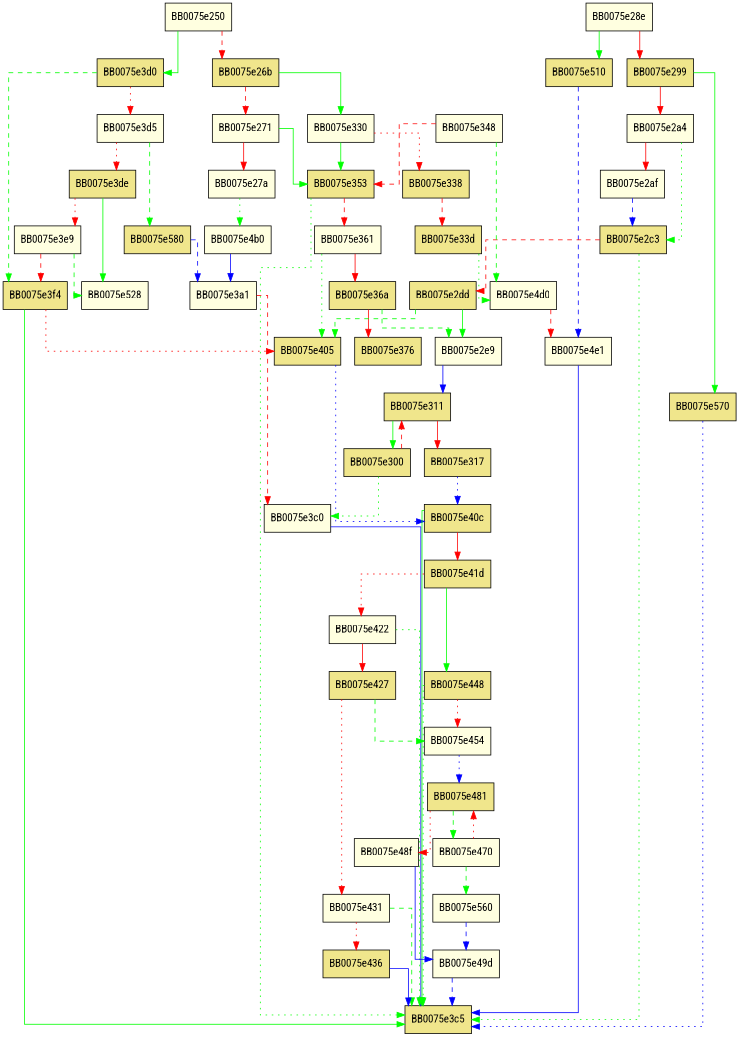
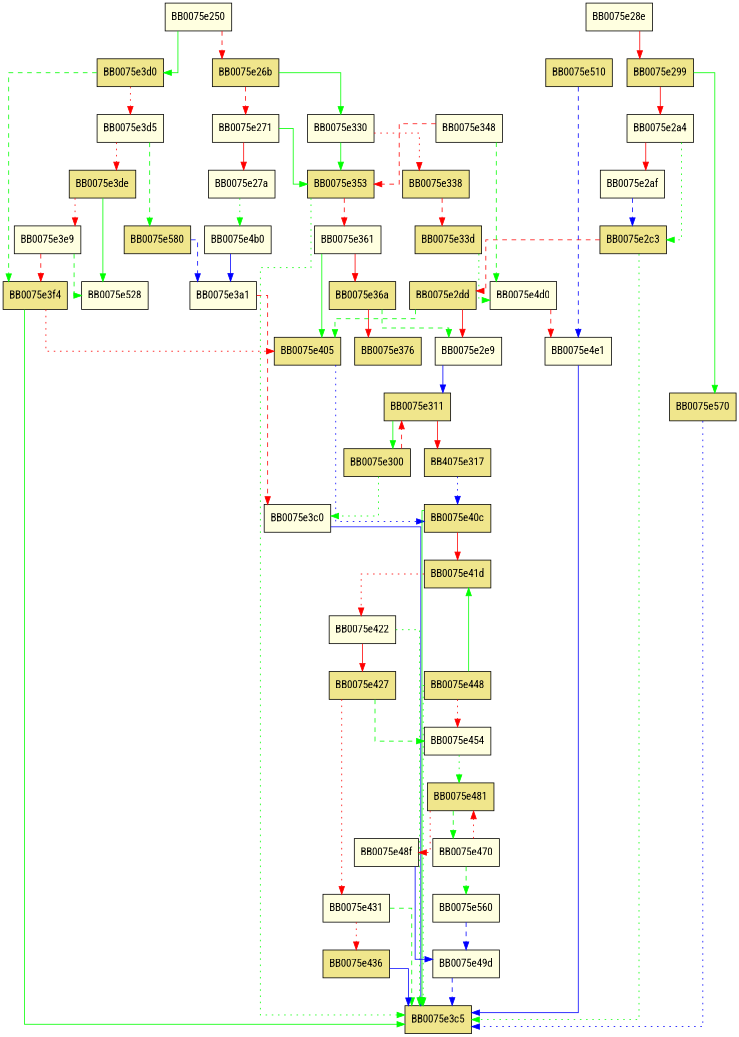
edge "BB0075e28e" -> "BB0075e510": removed
edge "BB0075e361" -> "BB0075e405": style dotted -> solid
edge "BB0075e2dd" -> "BB0075e2e9": color green -> red
node "BB0075e317": label "BB0075e317" -> "BB4075e317"
edge "BB0075e41d" -> "BB0075e448": reversed
edge "BB0075e454" -> "BB0075e481": color blue -> green
